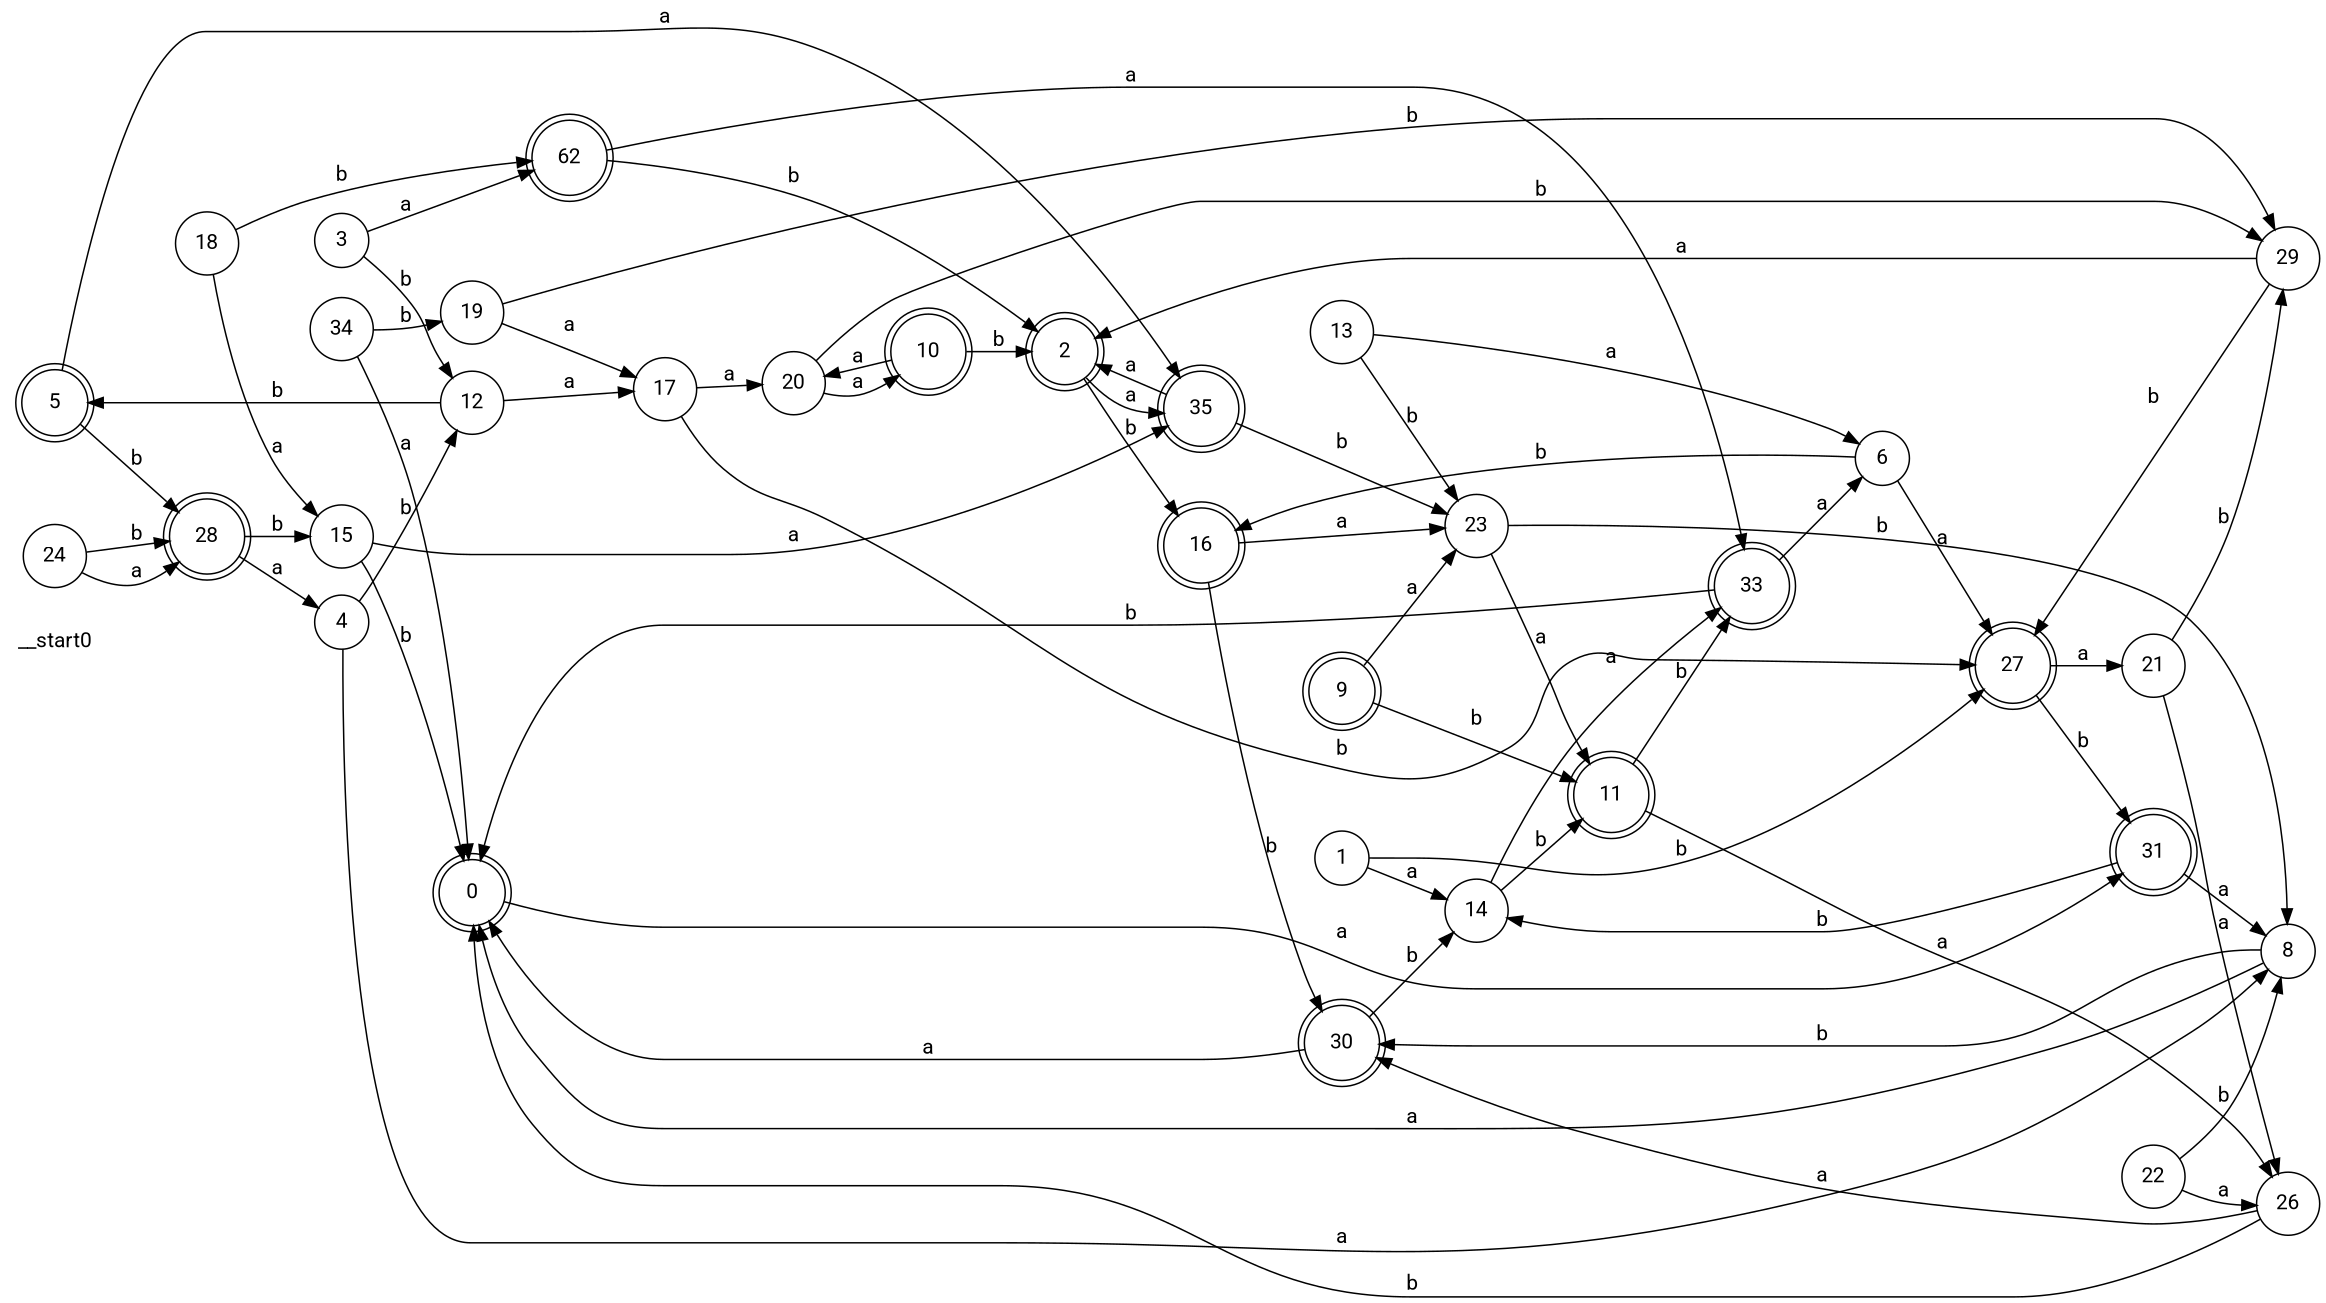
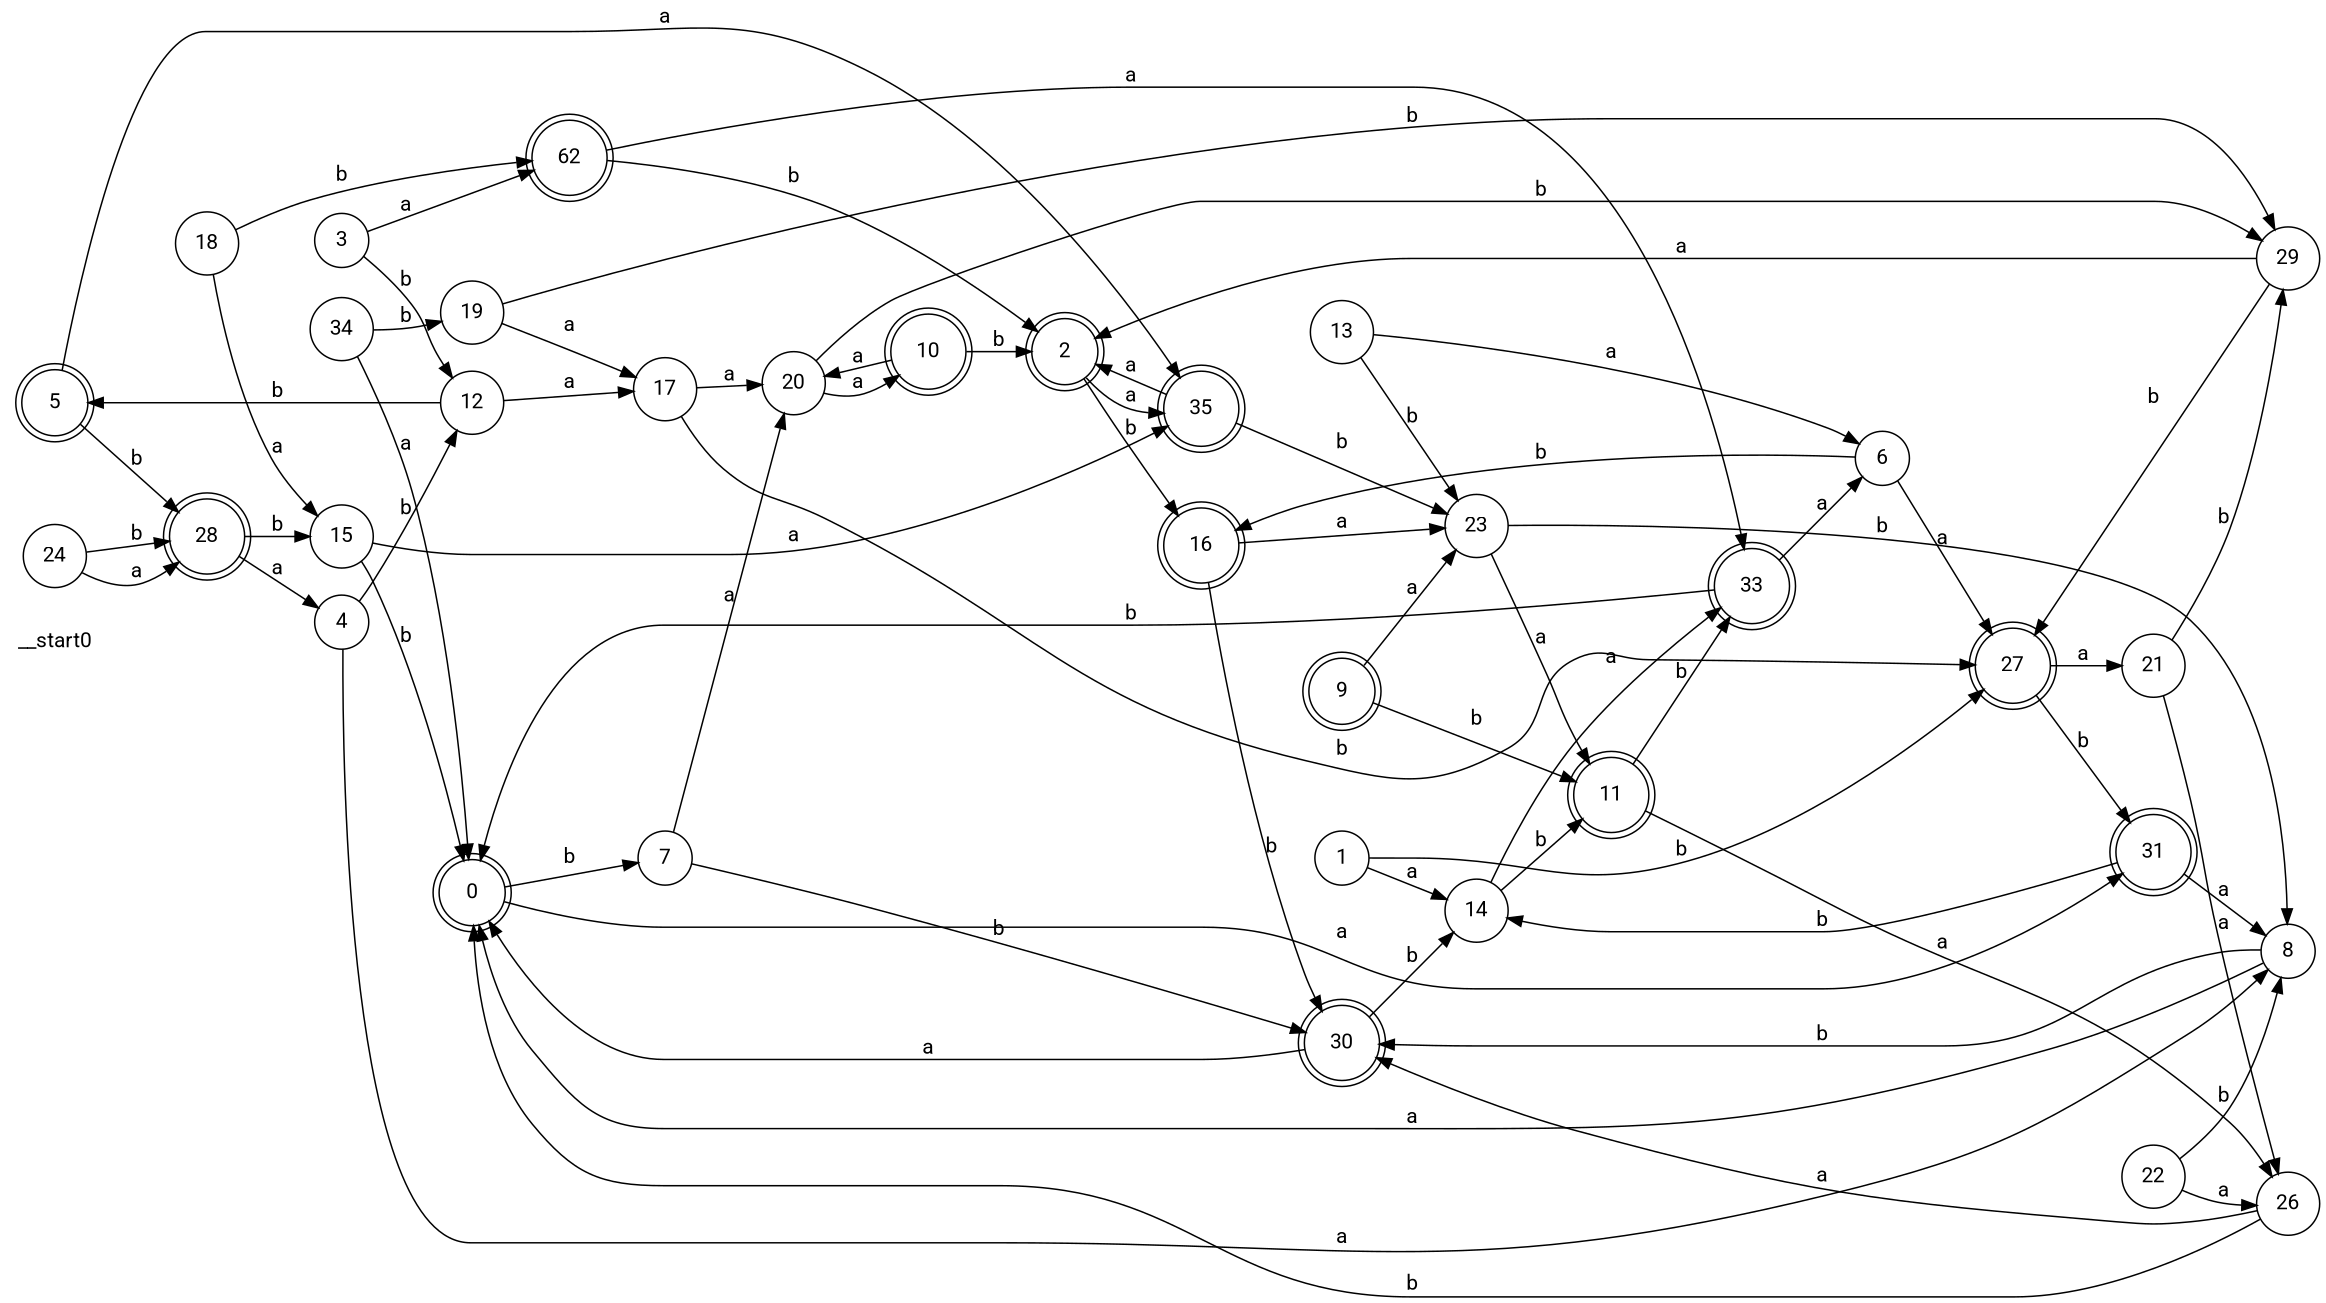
node "7": added
